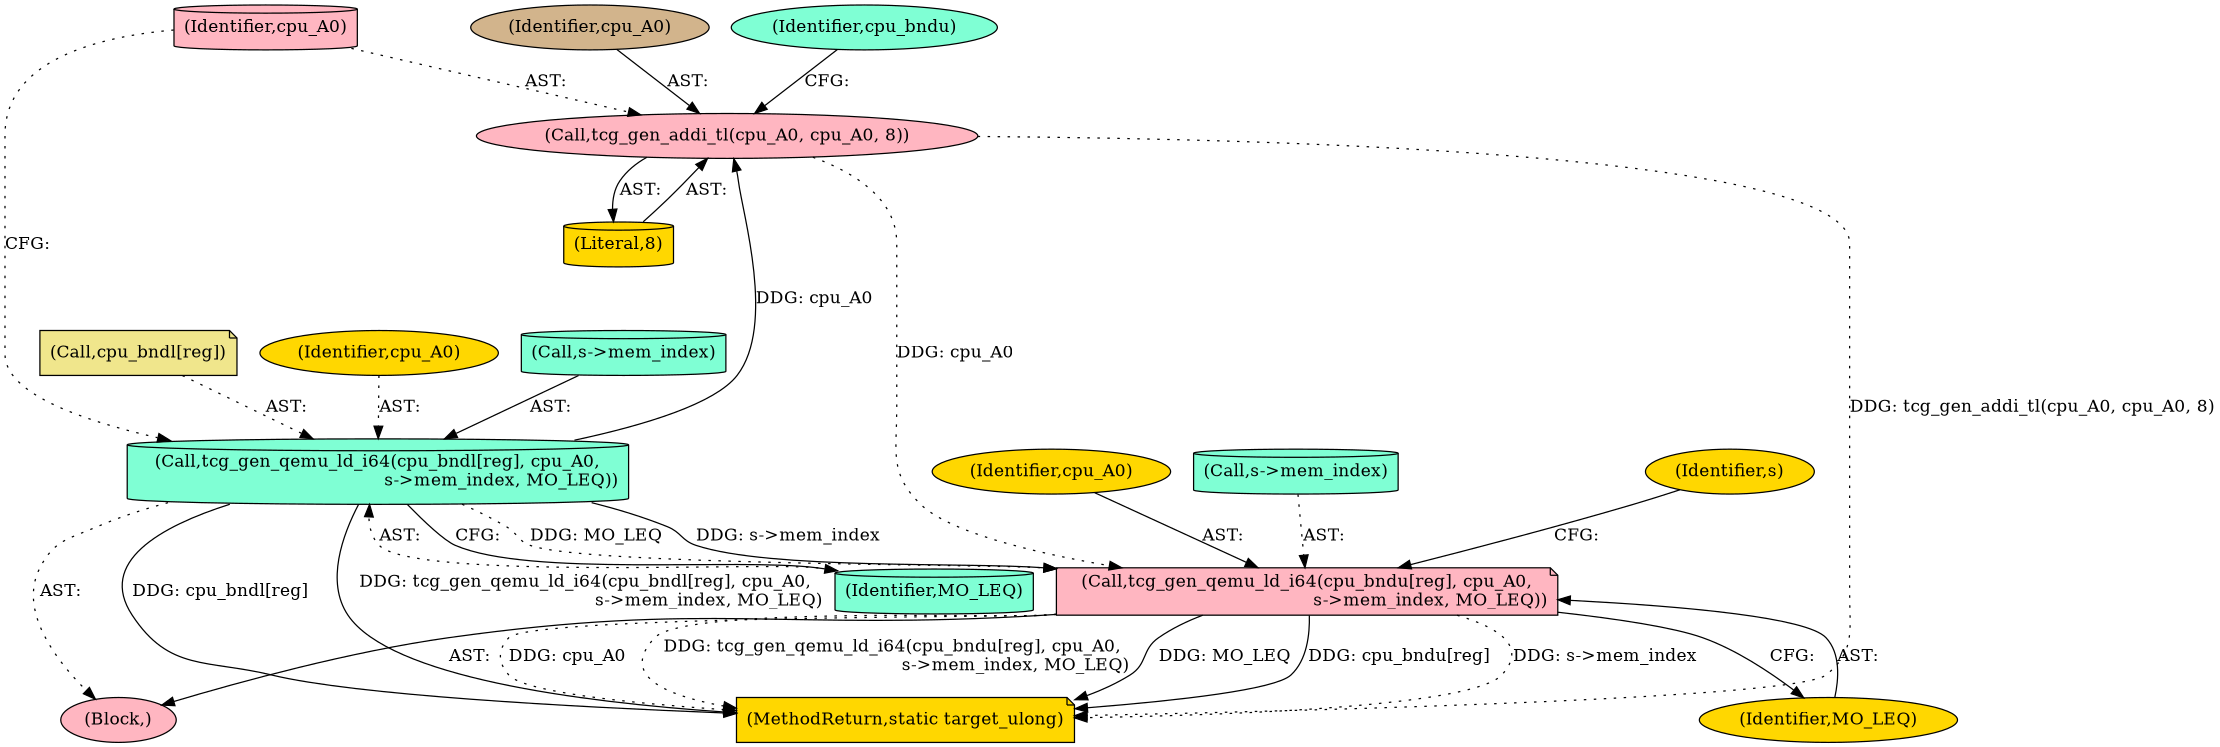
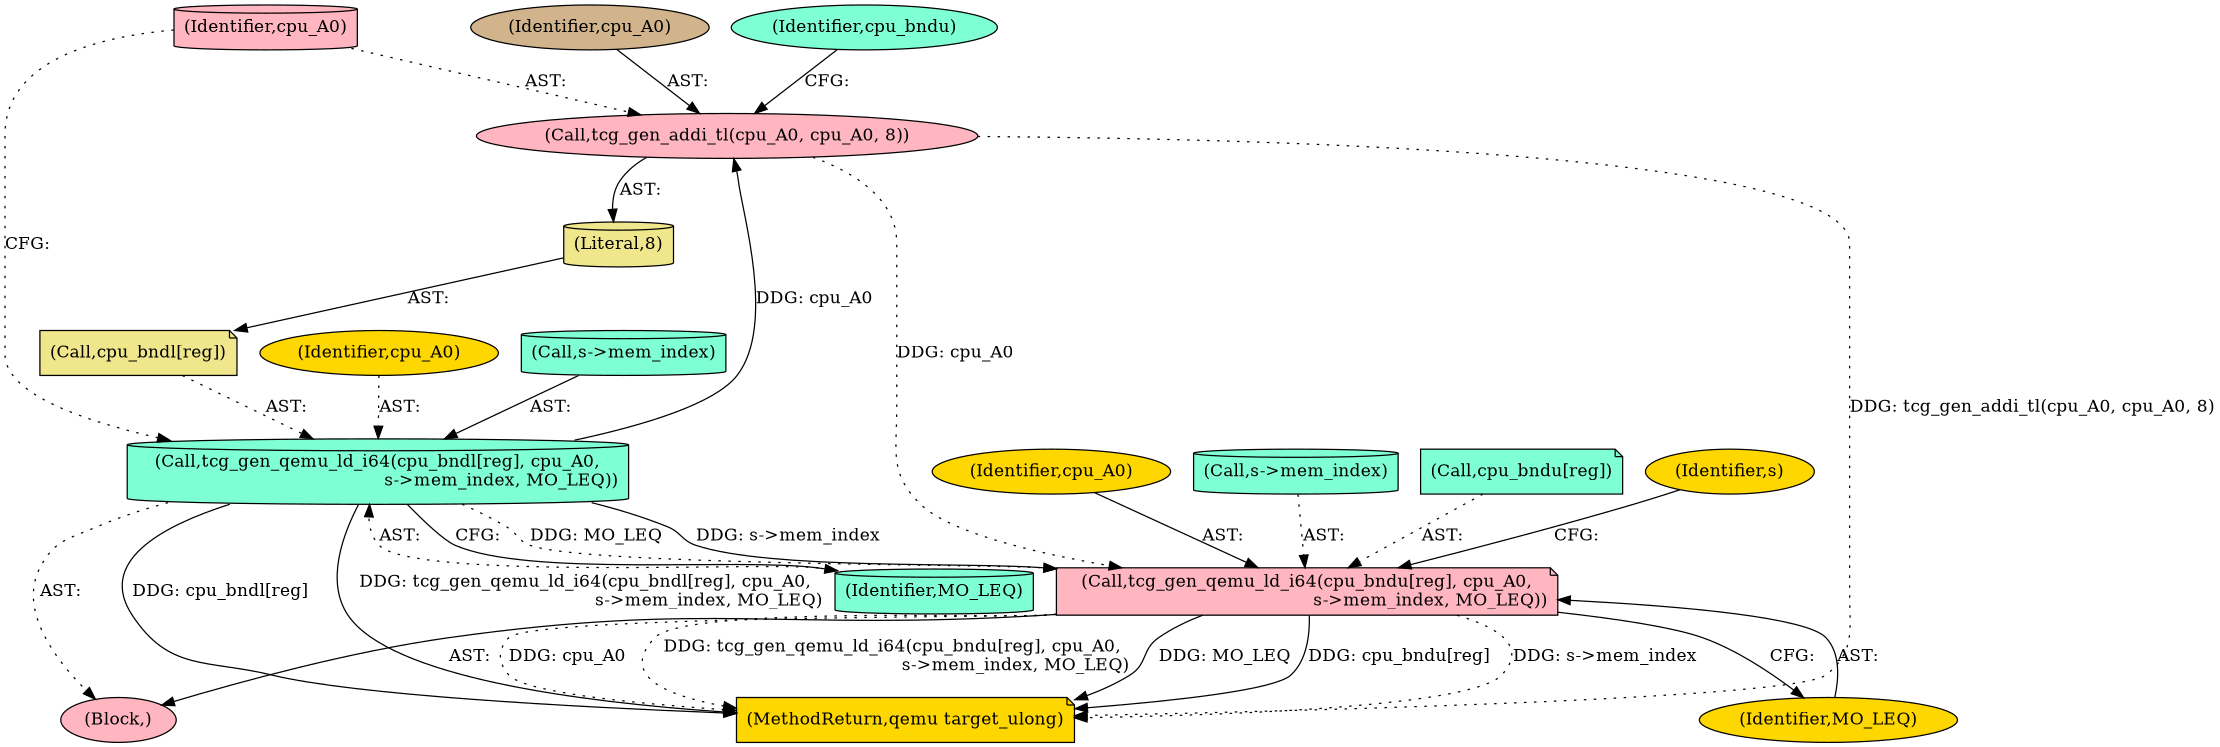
edge "(Literal,8)" -> "(Call,tcg_gen_addi_tl(cpu_A0, cpu_A0, 8))": now "(Literal,8)" -> "(Call,cpu_bndl[reg])"
node "(Literal,8)": fillcolor gold -> khaki
node "(Call,cpu_bndu[reg])": added
node "(MethodReturn,static target_ulong)": label "(MethodReturn,static target_ulong)" -> "(MethodReturn,qemu target_ulong)"
